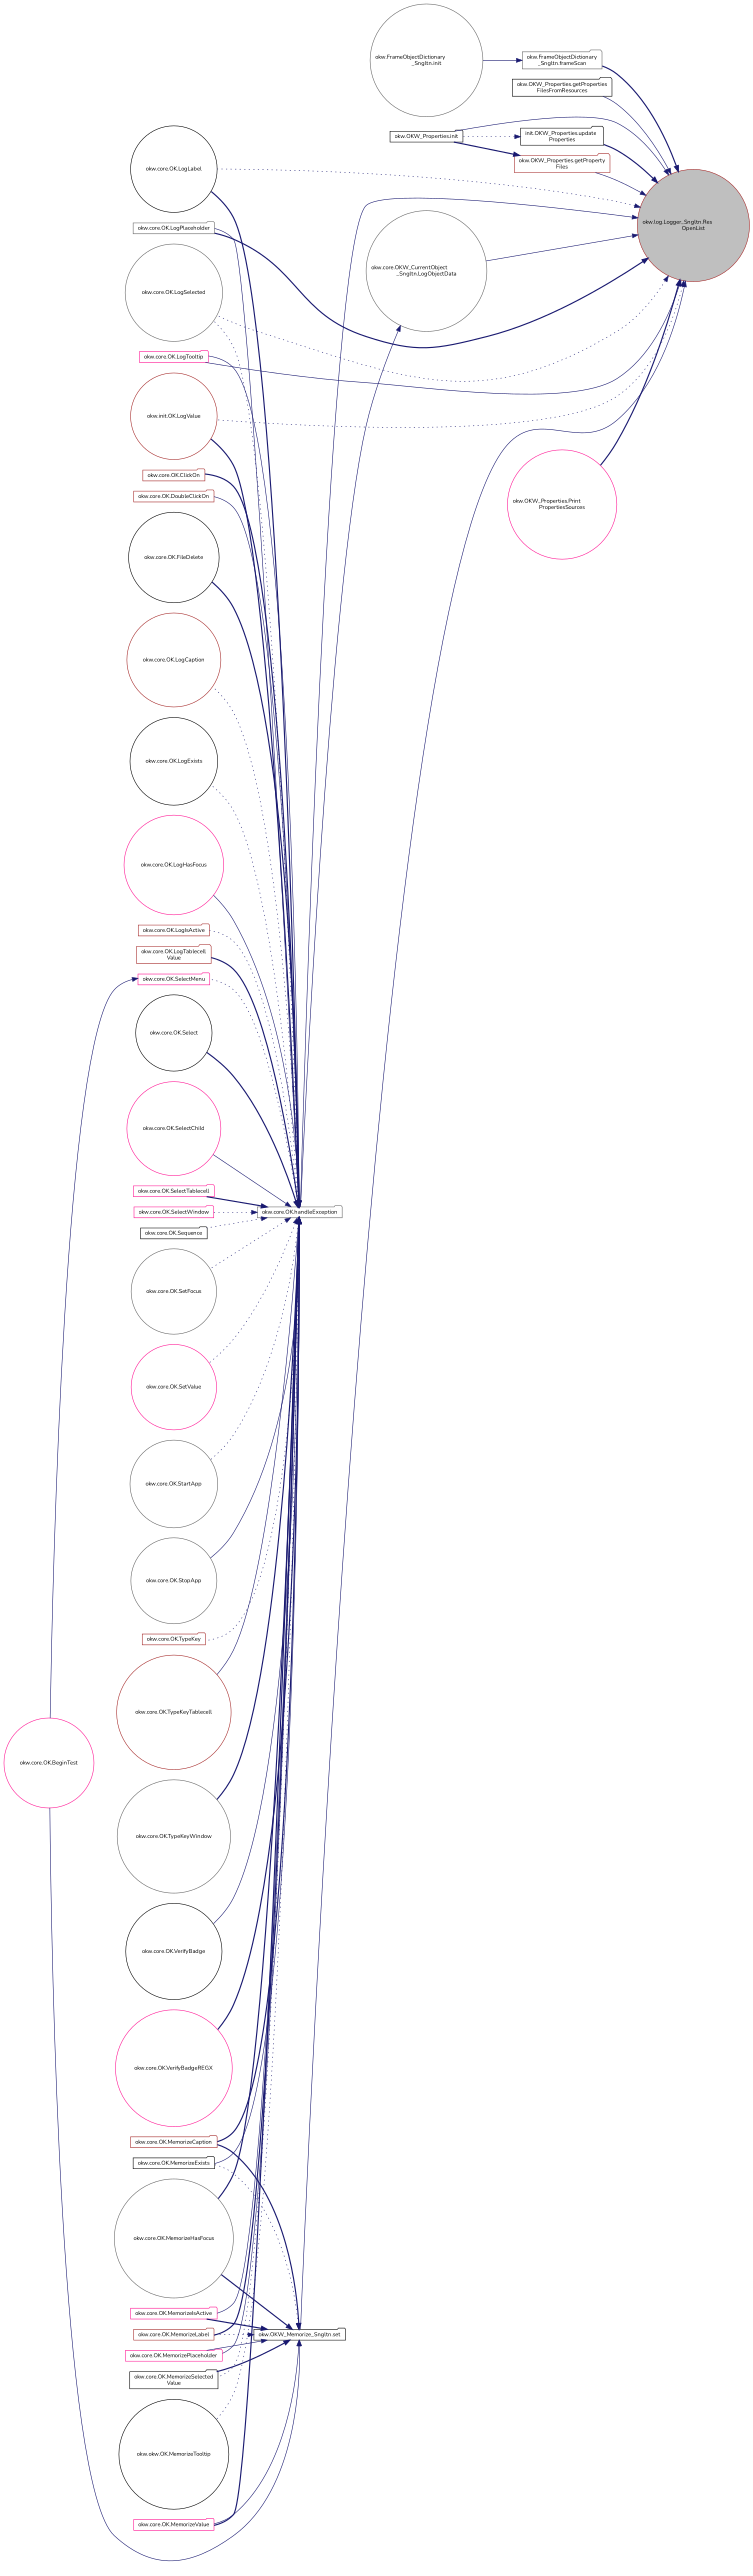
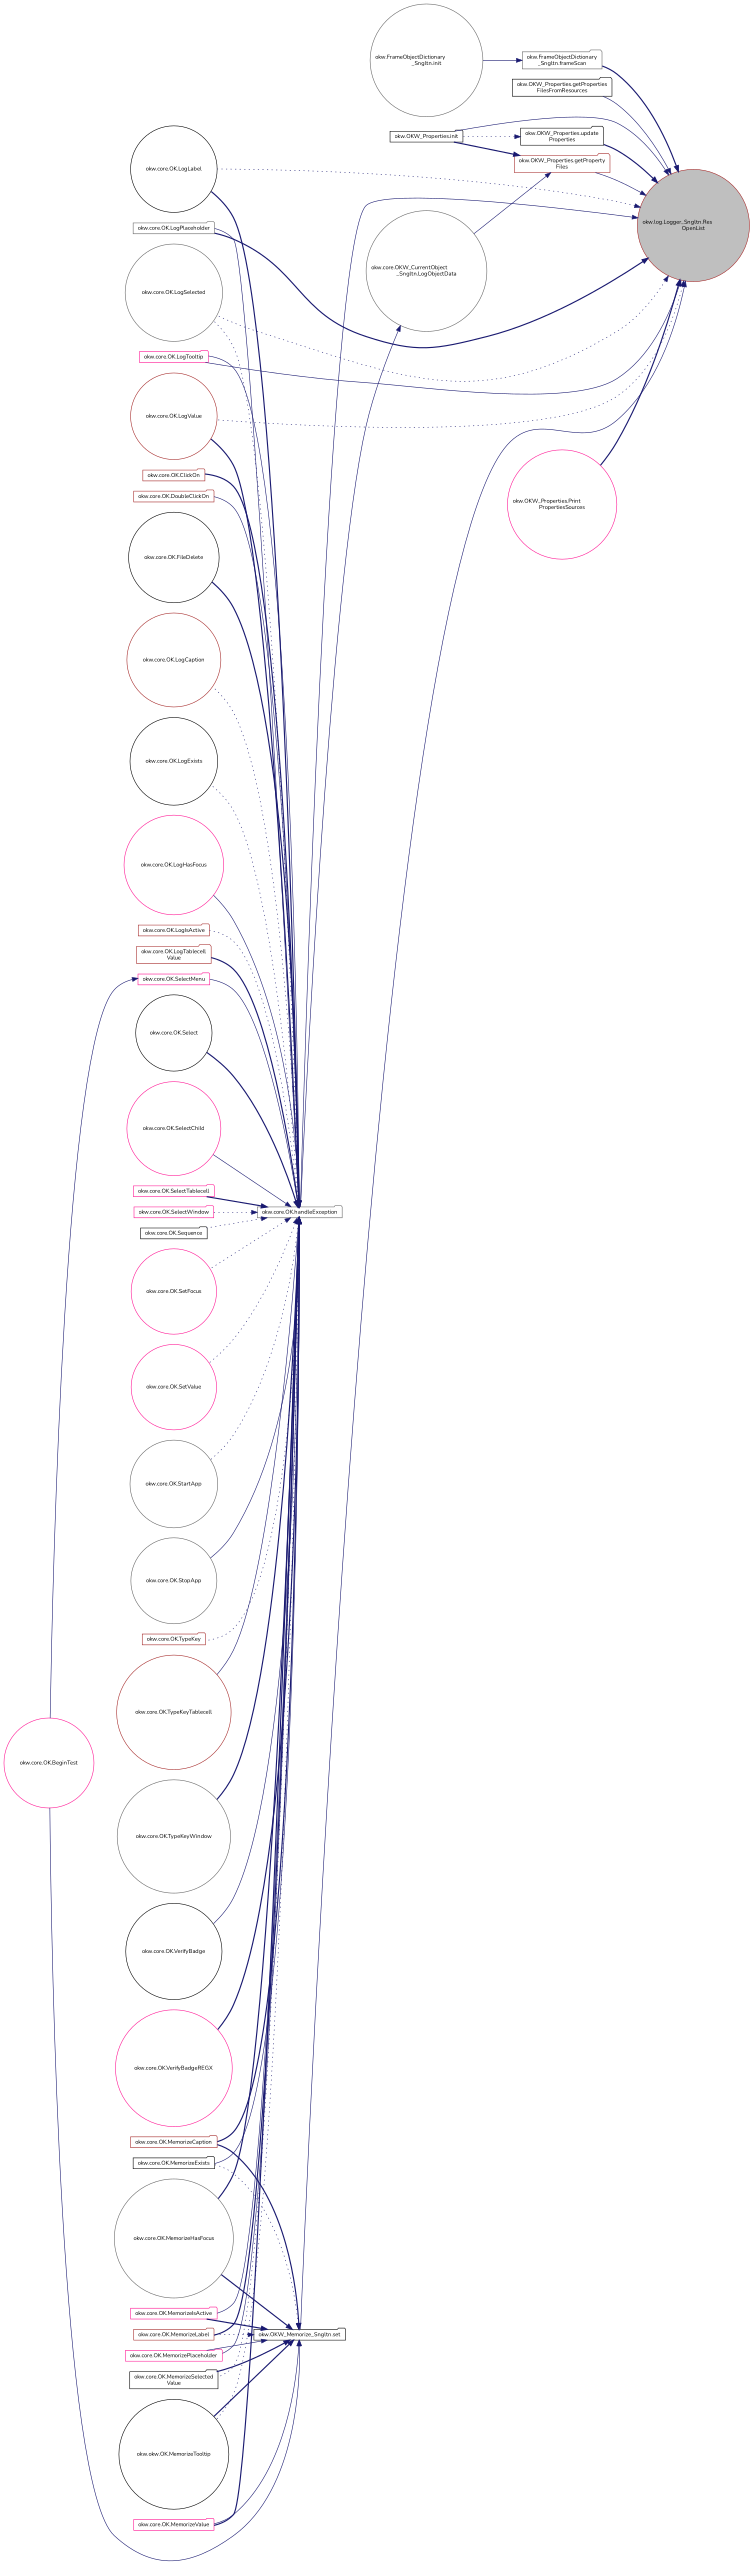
node "init.OKW_Properties.update Properties": label "init.OKW_Properties.update Properties" -> "okw.OKW_Properties.update Properties"
edge "okw.core.OKW_CurrentObject _Sngltn.LogObjectData" -> "okw.log.Logger_Sngltn.Res OpenList": now "okw.core.OKW_CurrentObject _Sngltn.LogObjectData" -> "okw.OKW_Properties.getProperty Files"
node "okw.init.OK.LogValue": label "okw.init.OK.LogValue" -> "okw.core.OK.LogValue"
edge "okw.core.OK.SelectMenu" -> "okw.core.OK.handleException": style dotted -> solid
node "okw.core.OK.SetFocus": color gray40 -> deeppink
edge "okw.okw.OK.MemorizeTooltip" -> "okw.OKW_Memorize_Sngltn.set": added
